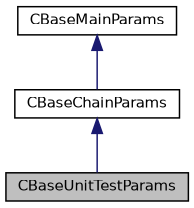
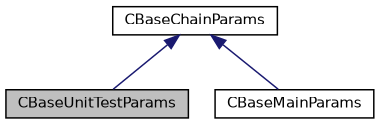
edge "CBaseChainParams" -> "CBaseMainParams": reversed
